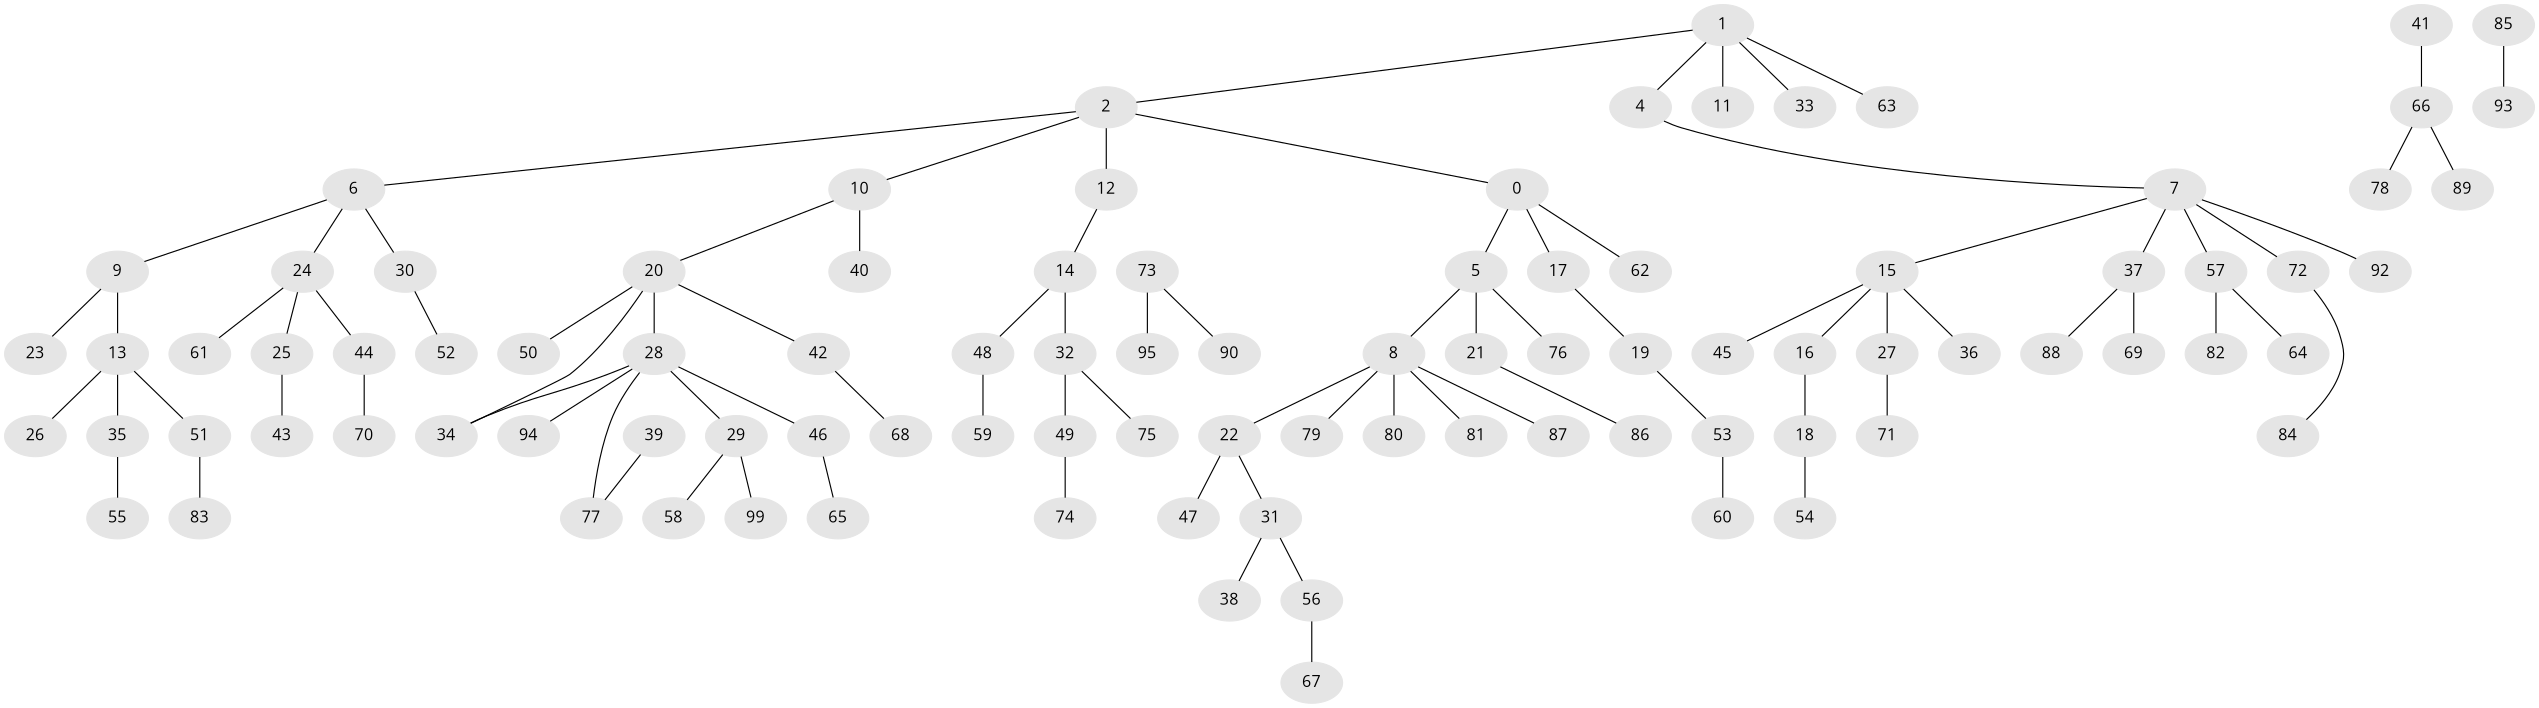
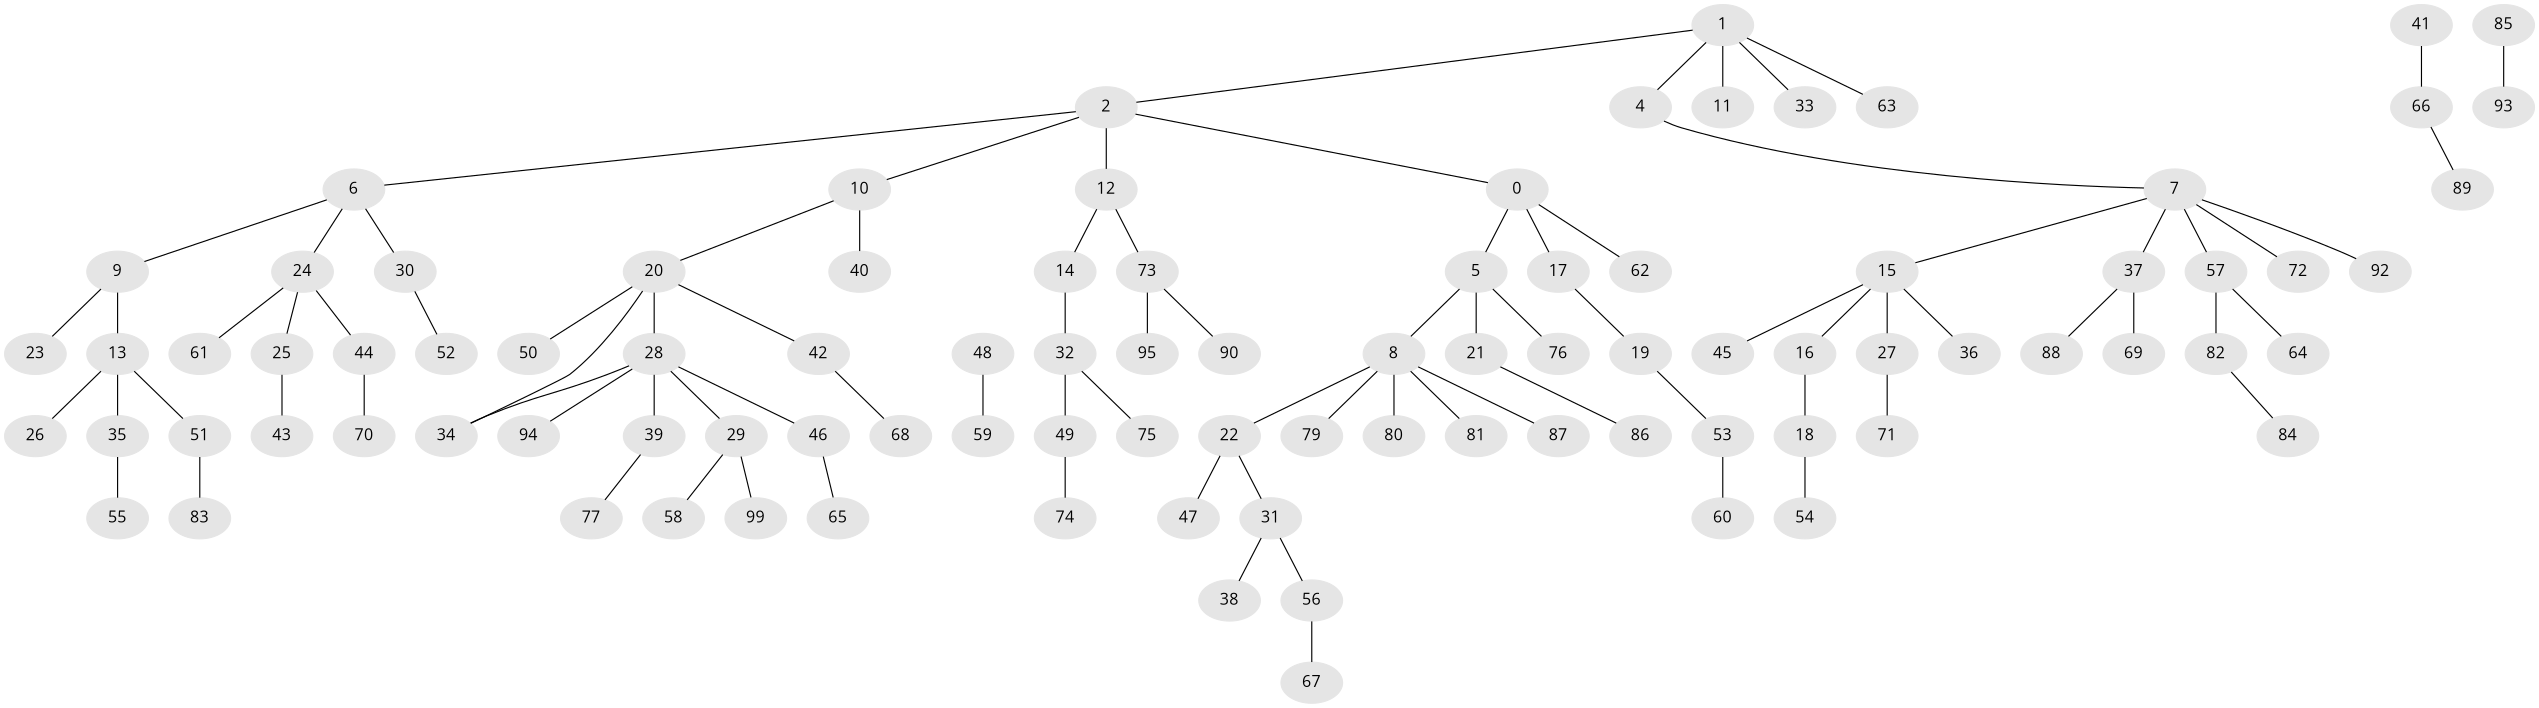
node "78": removed
edge "12" -- "73": added
edge "14" -- "48": removed
edge "72" -- "84": now "82" -- "84"
edge "28" -- "77": now "28" -- "39"
